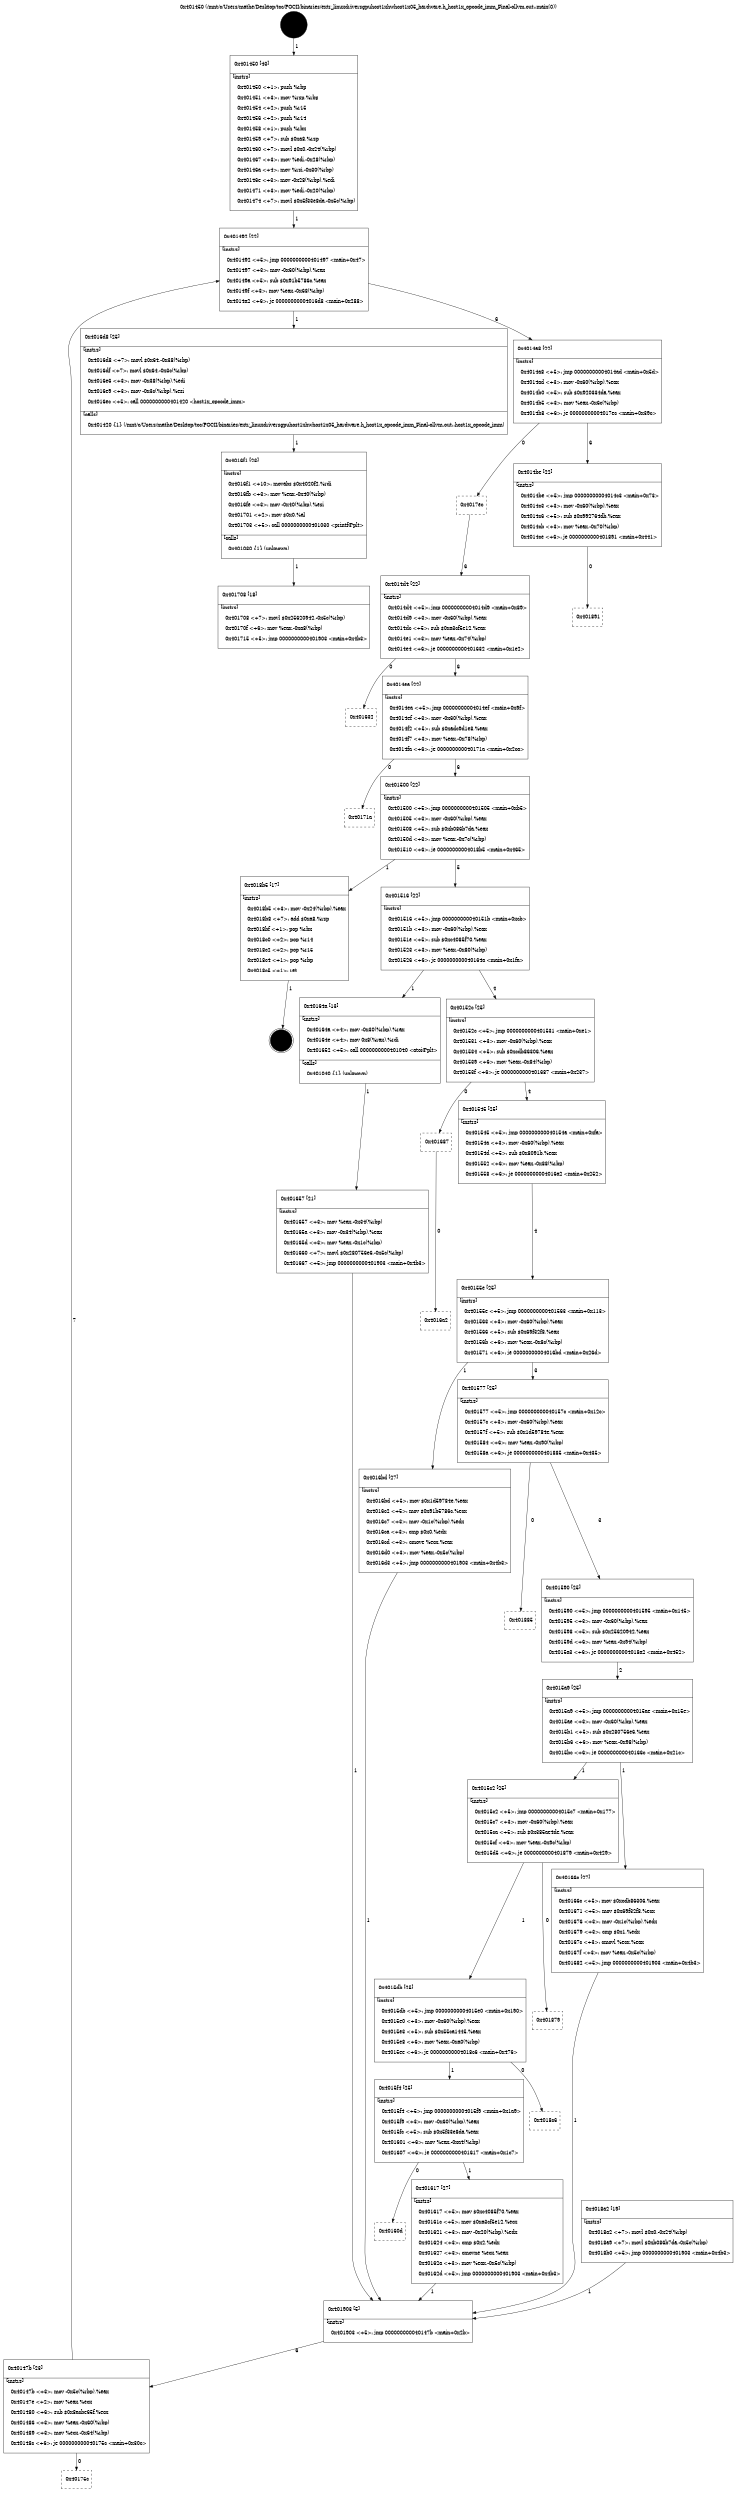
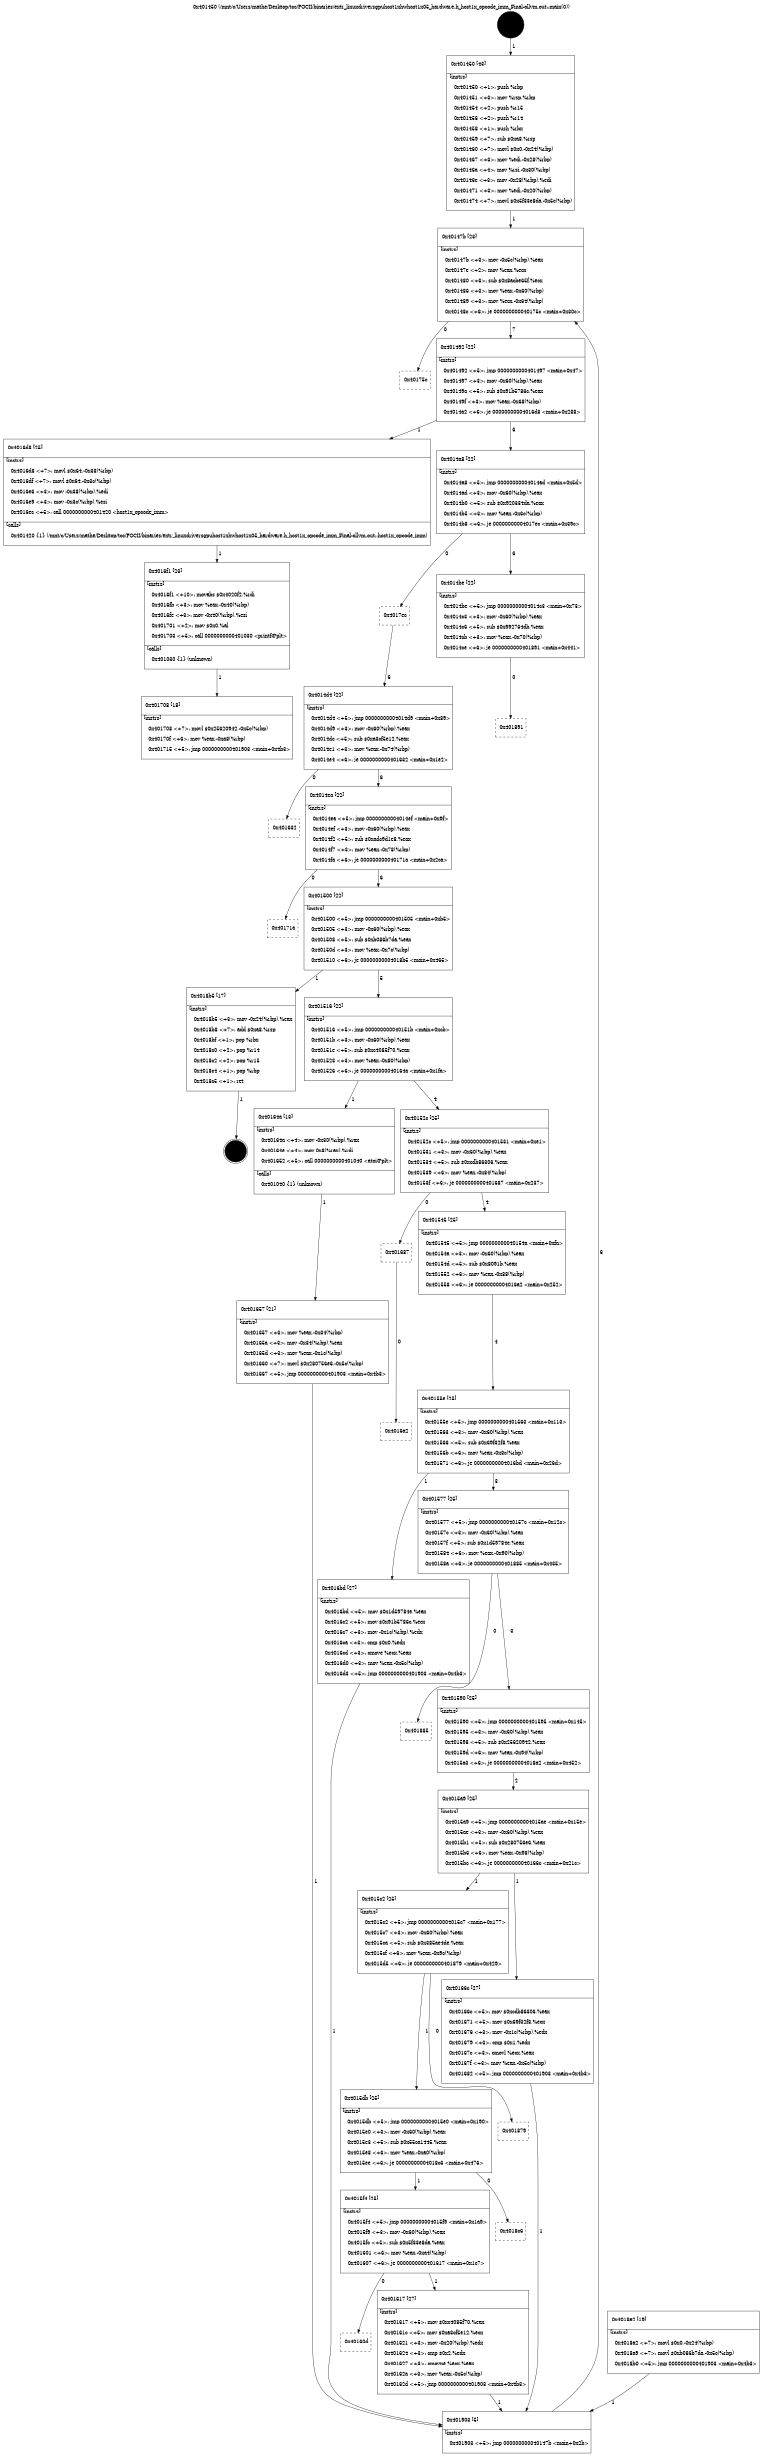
edge "0x401450 [43]" -> "0x401492 [22]": now "0x401450 [43]" -> "0x40147b [23]"
